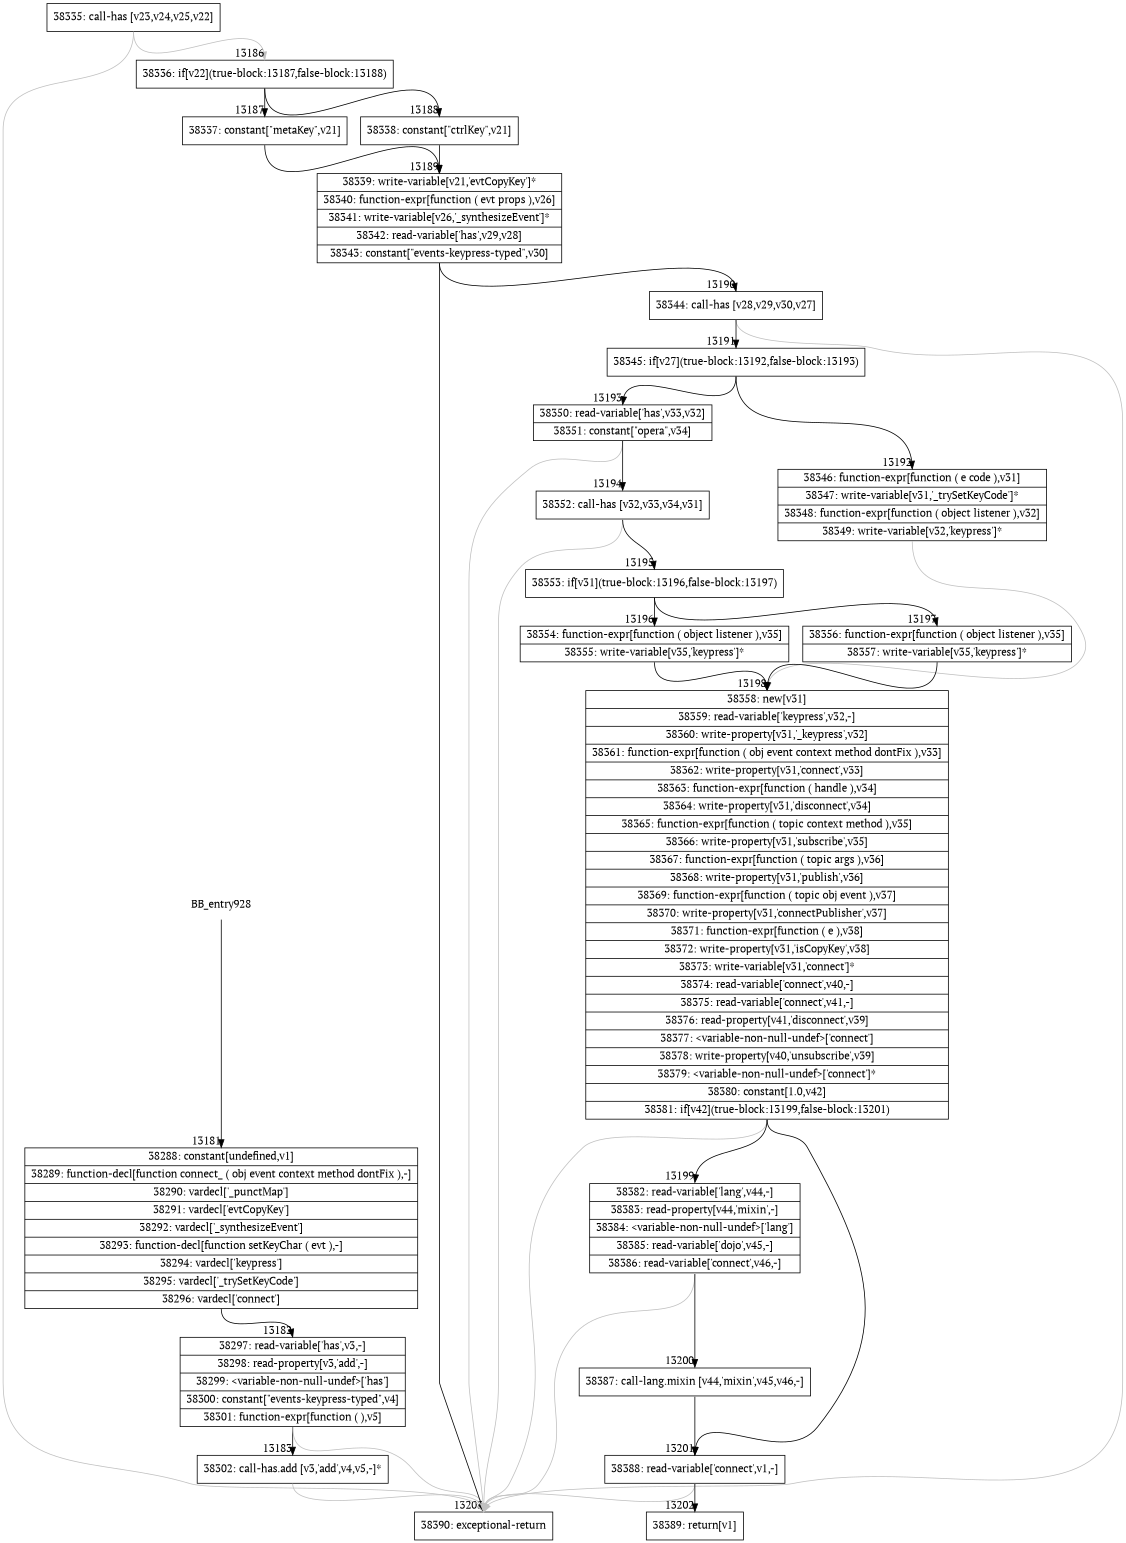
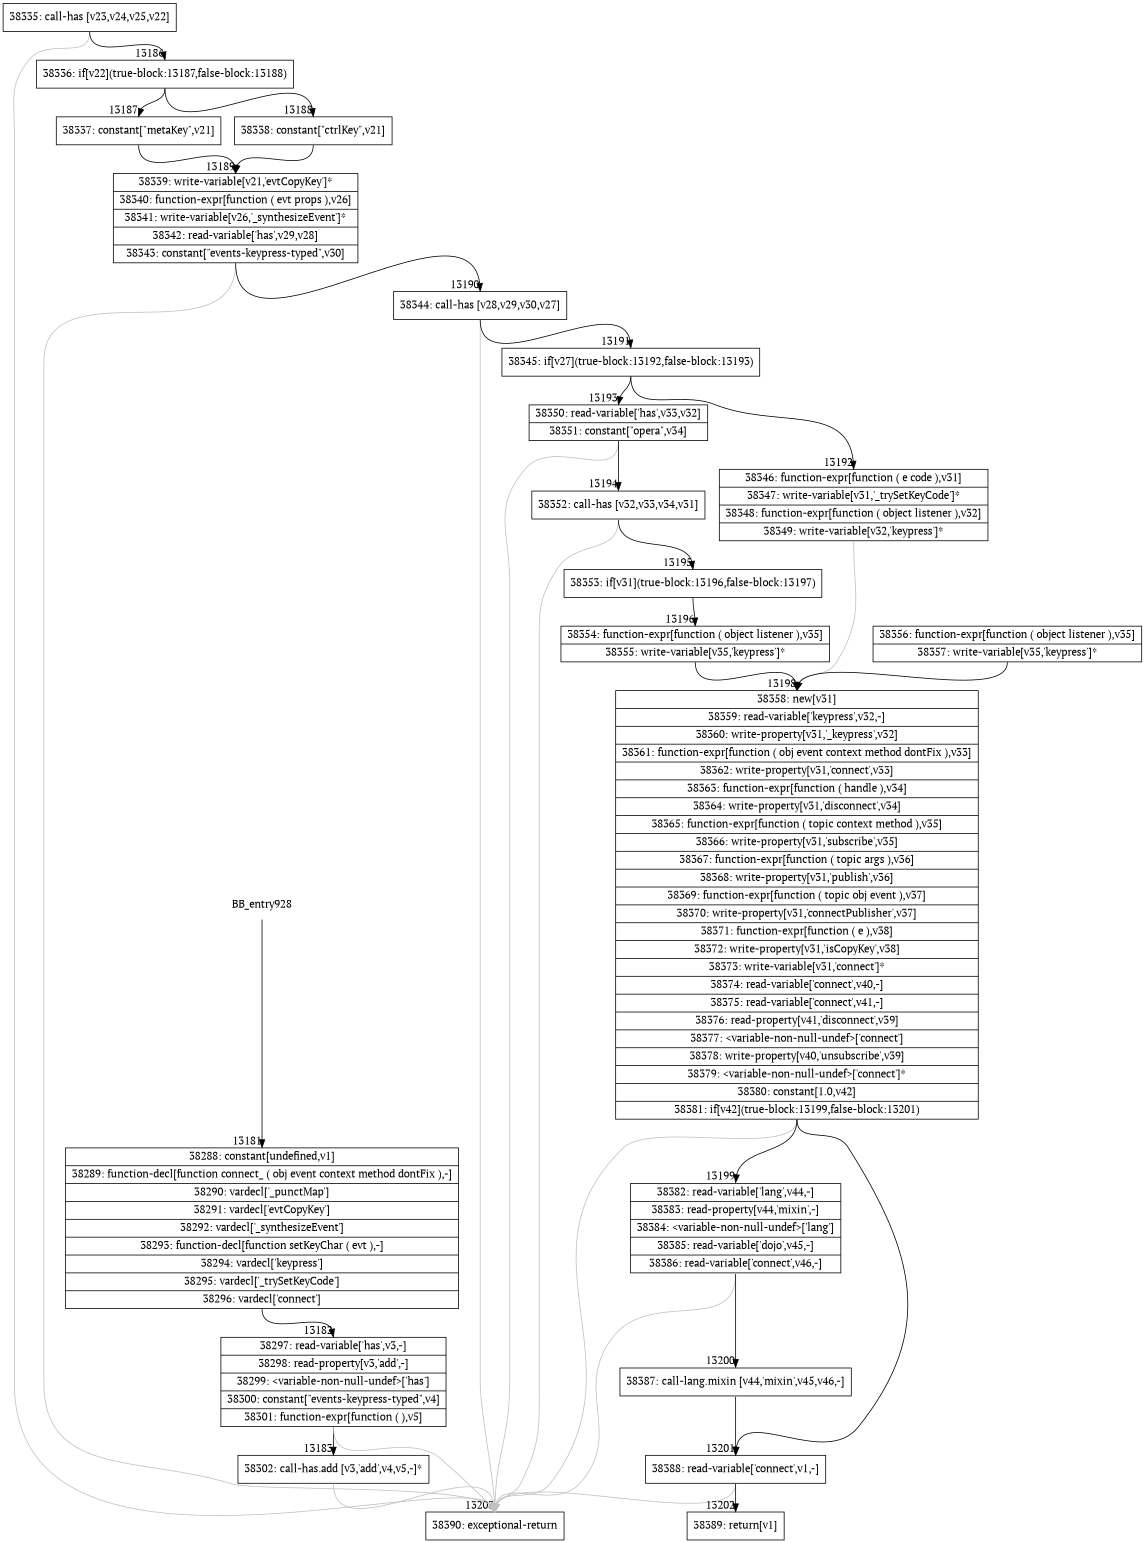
edge "38335: call-has [v23,v24,v25,v22]" -> "38336: if[v22](true-block:13187,false-block:13188)": color gray -> black
edge "38353: if[v31](true-block:13196,false-block:13197)" -> "38356: function-expr[function ( object listener ),v35]": removed
edge "38339: write-variable[v21,'evtCopyKey']*" -> "38390: exceptional-return": color black -> gray
